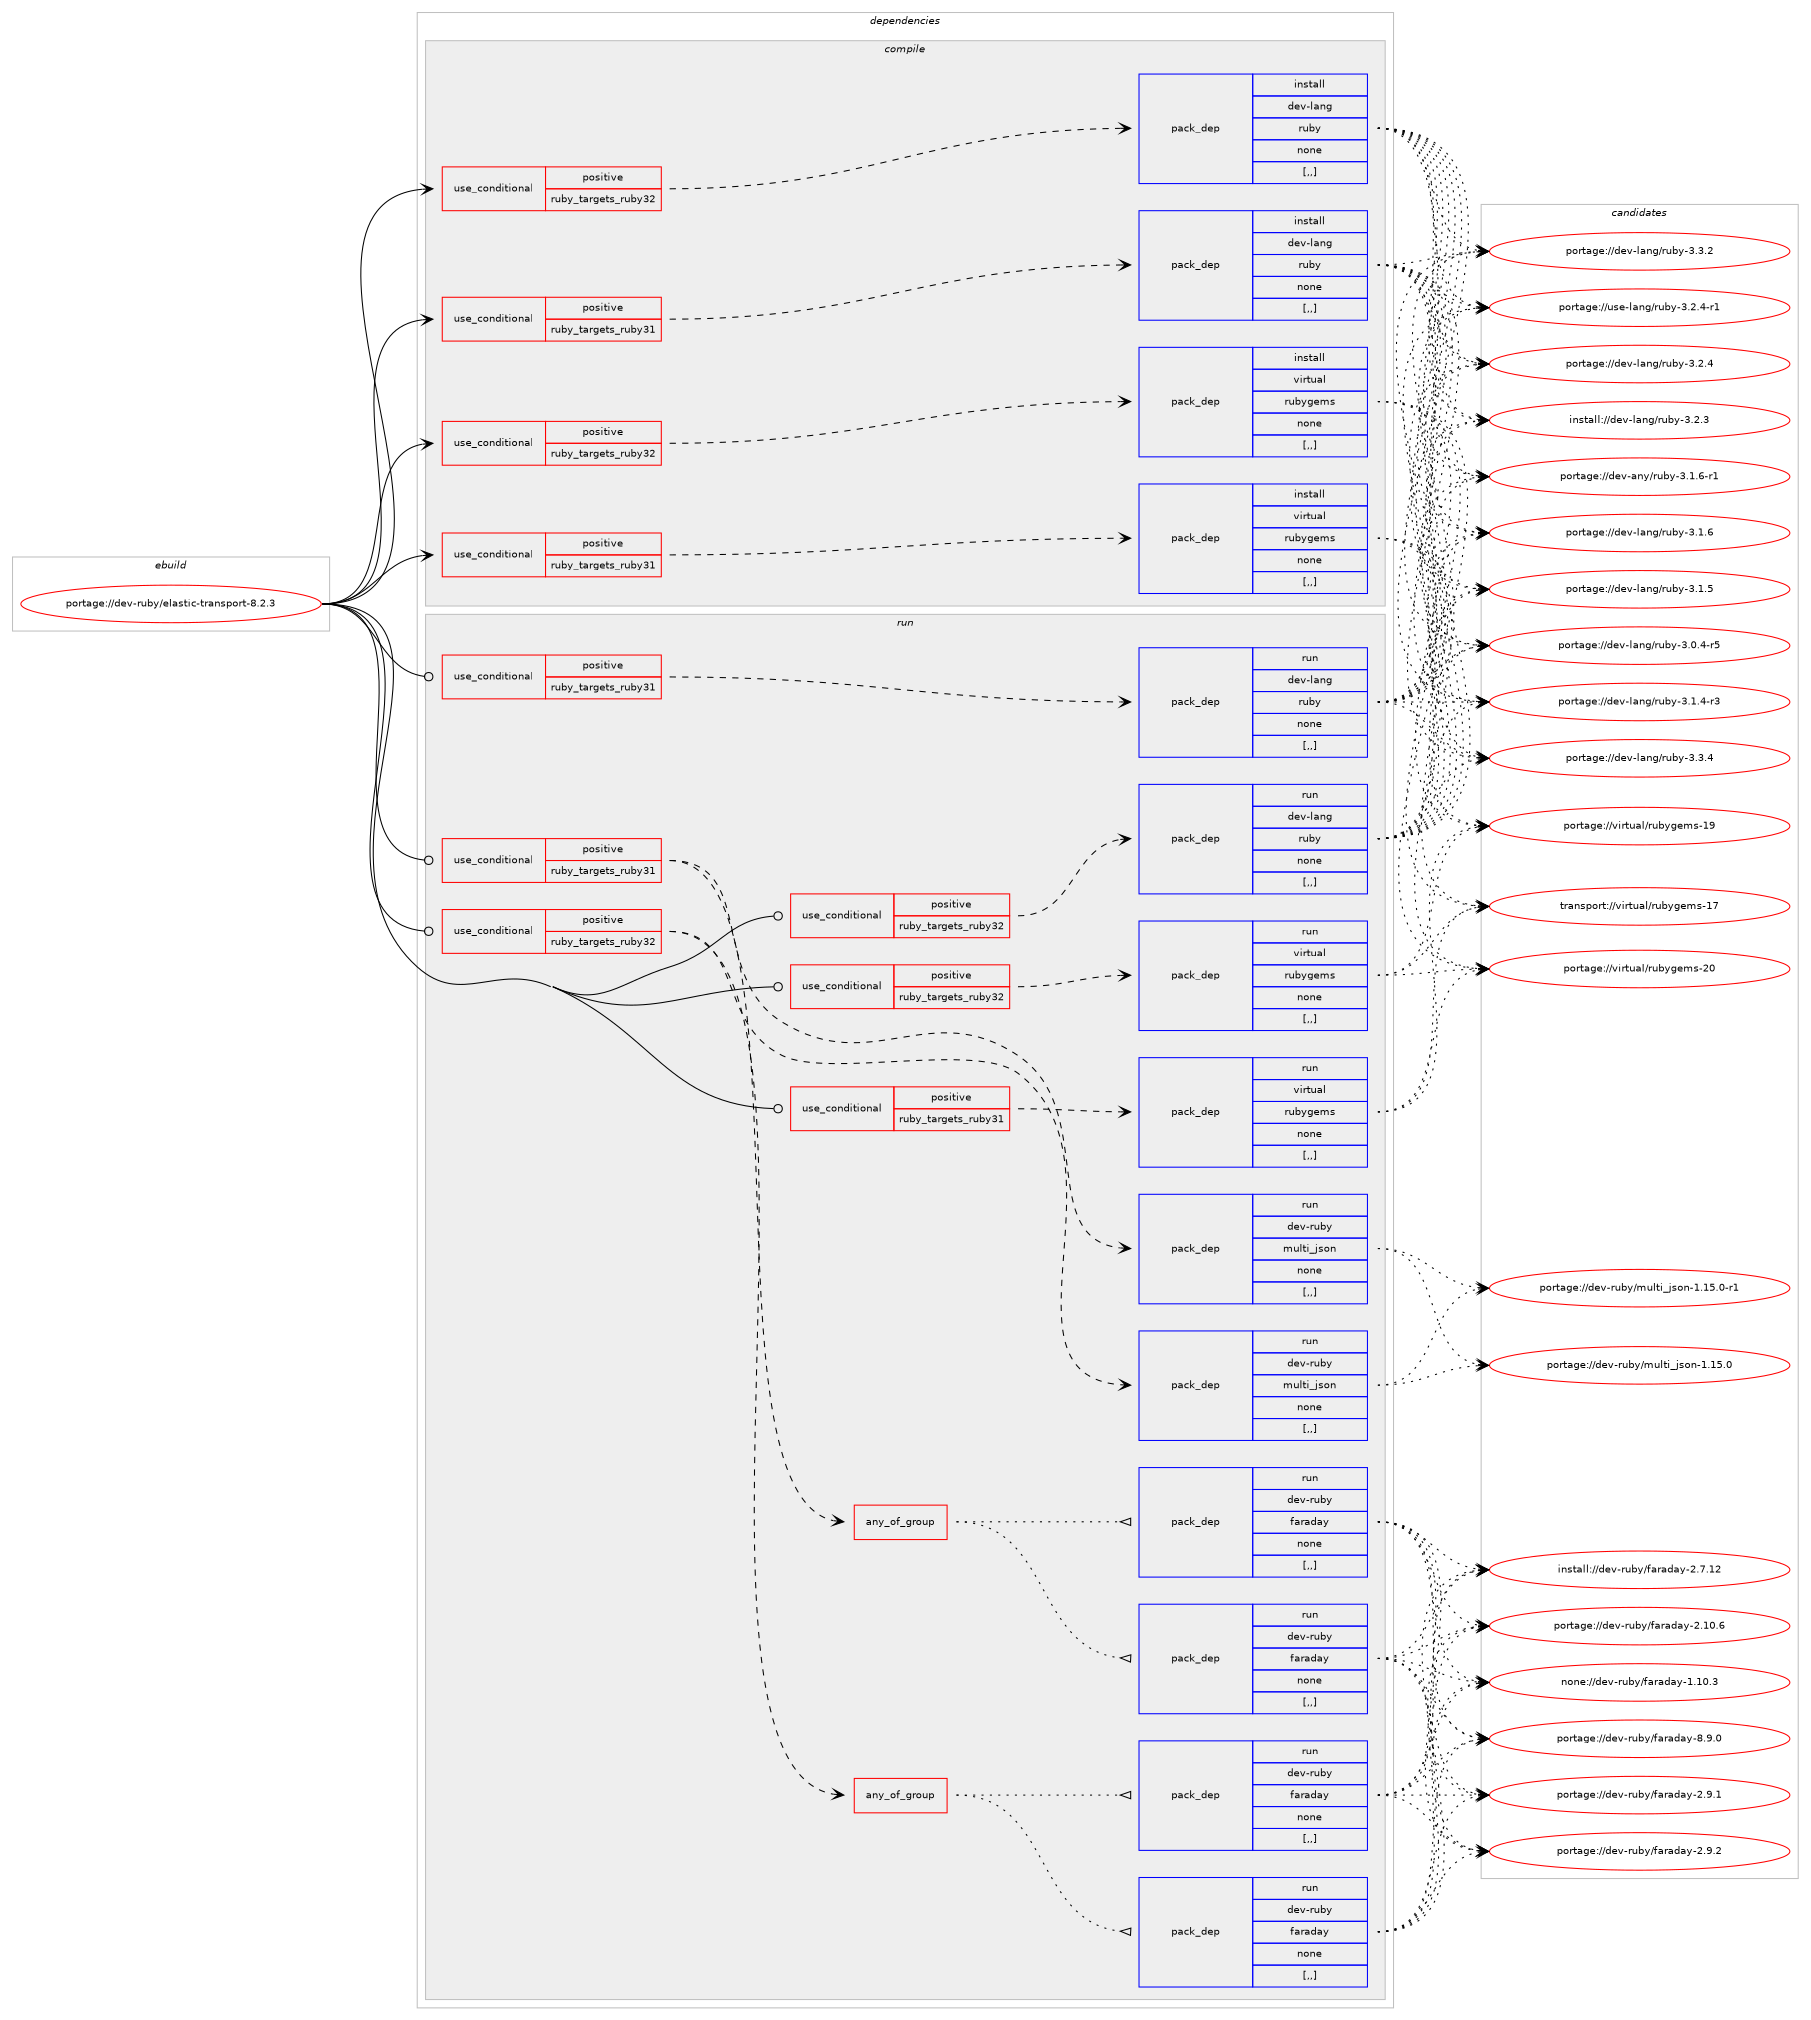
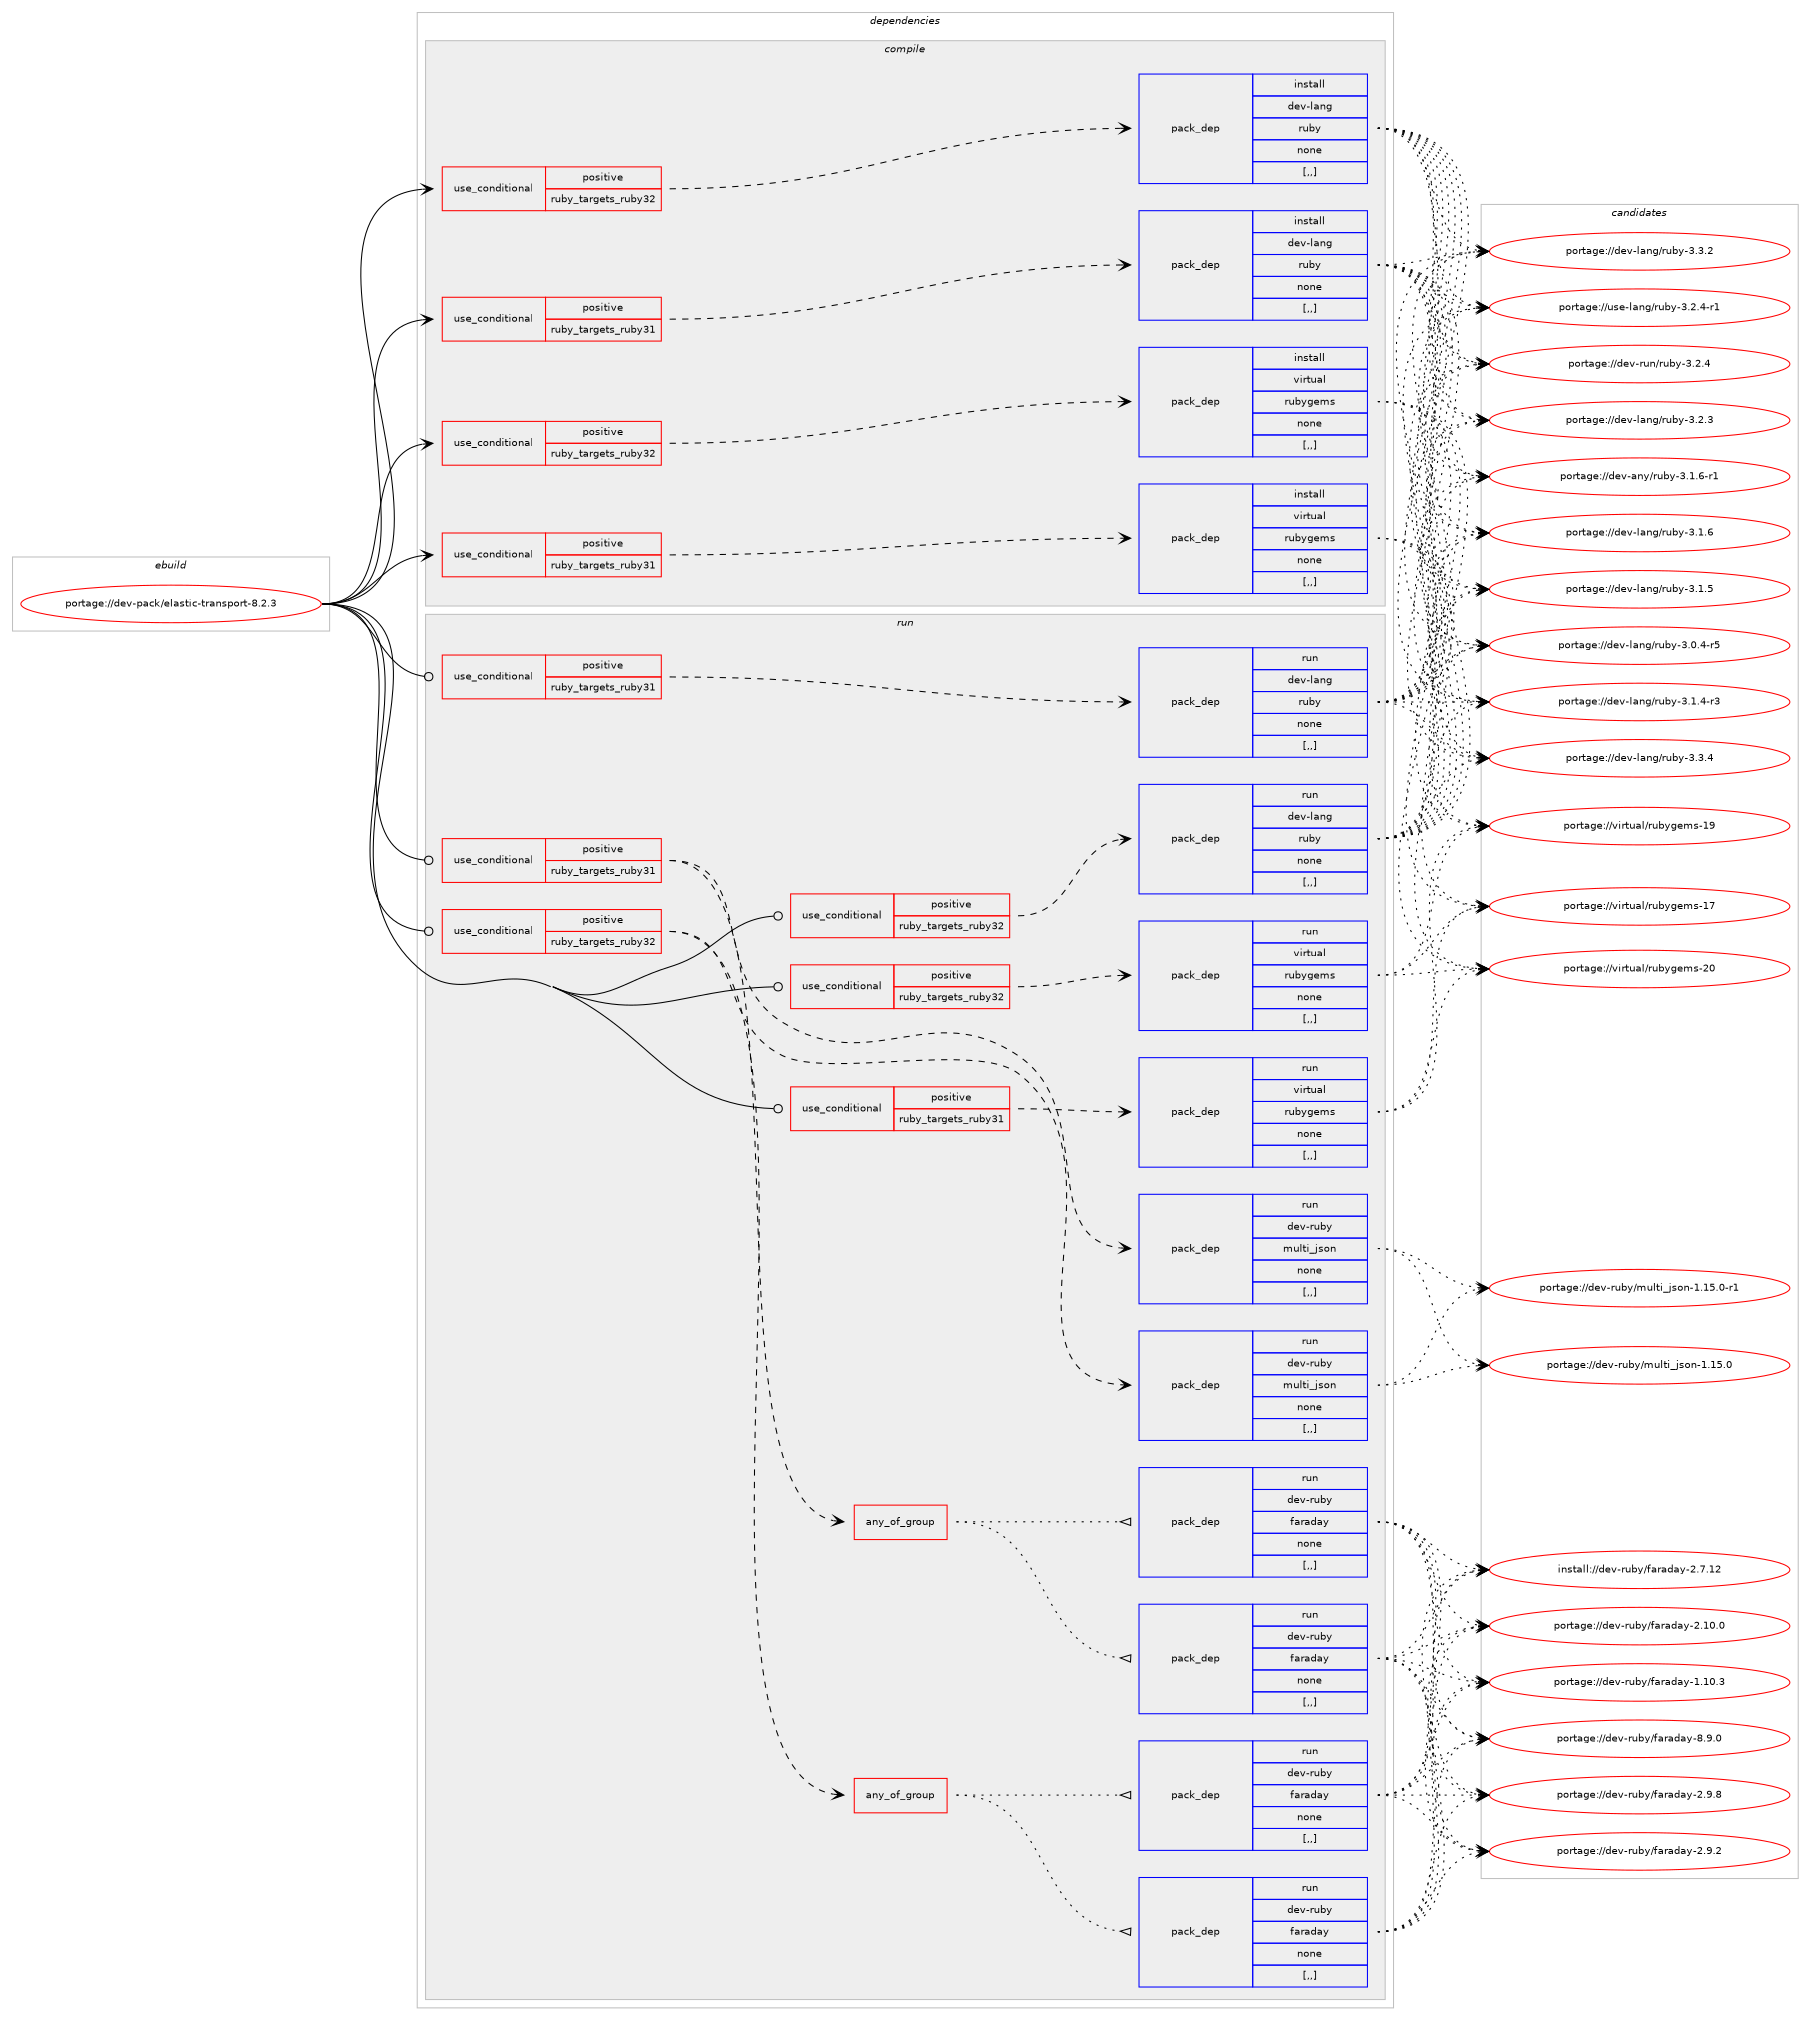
node "portage://dev-lang/ruby-3.2.4": label "portage://dev-lang/ruby-3.2.4" -> "portage://dev-run/ruby-3.2.4"
node "install://dev-lang/ruby-3.2.3": label "install://dev-lang/ruby-3.2.3" -> "portage://dev-lang/ruby-3.2.3"
node "portage://dev-ruby/elastic-transport-8.2.3": label "portage://dev-ruby/elastic-transport-8.2.3" -> "portage://dev-pack/elastic-transport-8.2.3"
node "transport://virtual/rubygems-17": label "transport://virtual/rubygems-17" -> "portage://virtual/rubygems-17"
node "portage://dev-ruby/faraday-2.10.6": label "portage://dev-ruby/faraday-2.10.6" -> "portage://dev-ruby/faraday-2.10.0"
node "none://dev-ruby/faraday-1.10.3": label "none://dev-ruby/faraday-1.10.3" -> "portage://dev-ruby/faraday-1.10.3"
node "portage://dev-ruby/faraday-2.9.1": label "portage://dev-ruby/faraday-2.9.1" -> "portage://dev-ruby/faraday-2.9.8"
